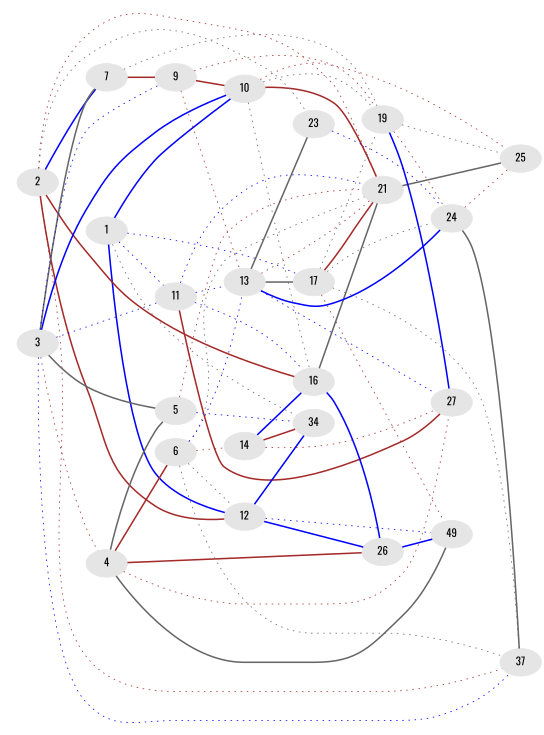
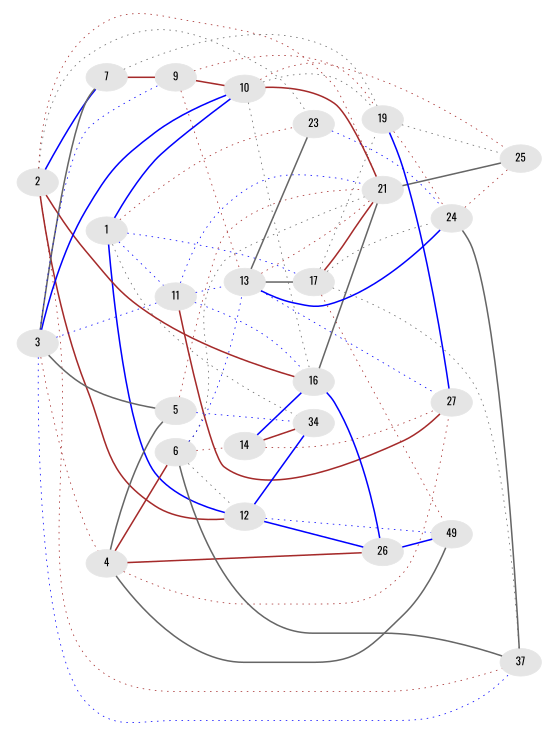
edge "23" -- "1": added
edge "6" -- "37": style dotted -> bold
